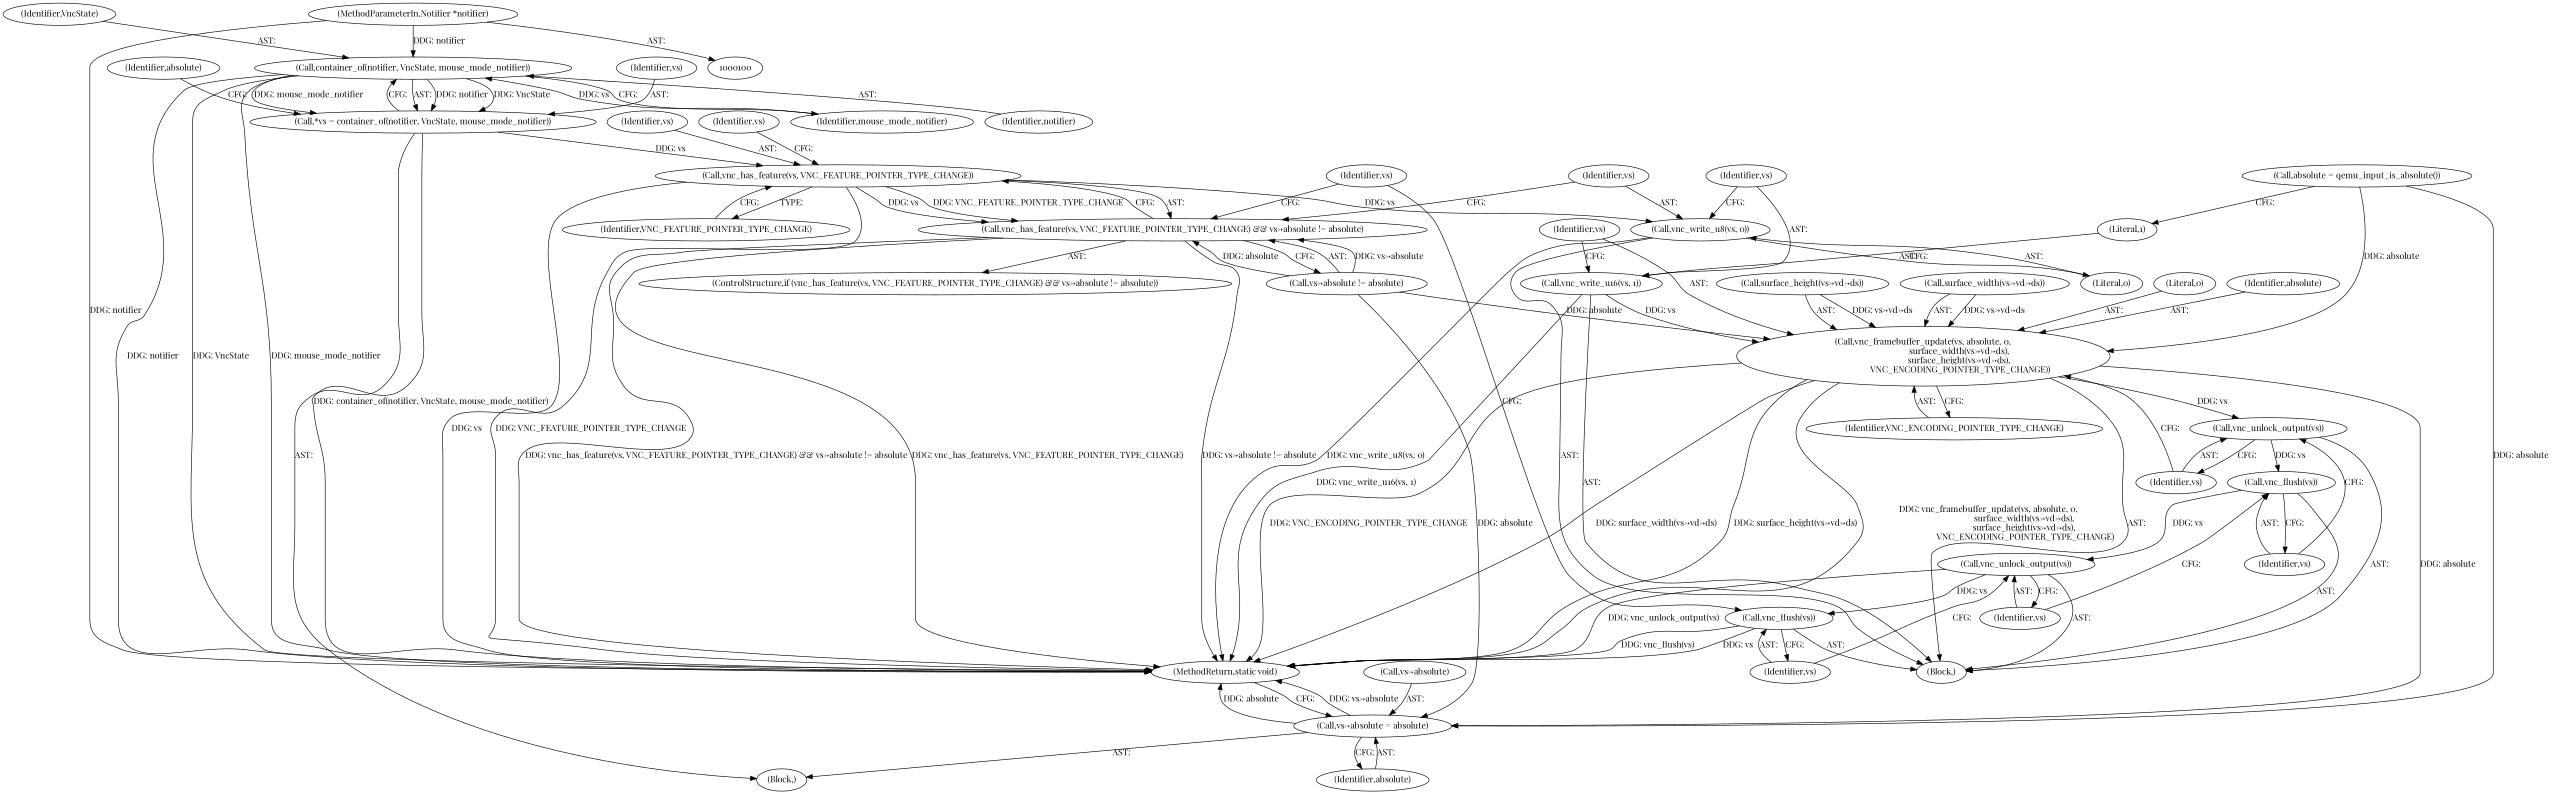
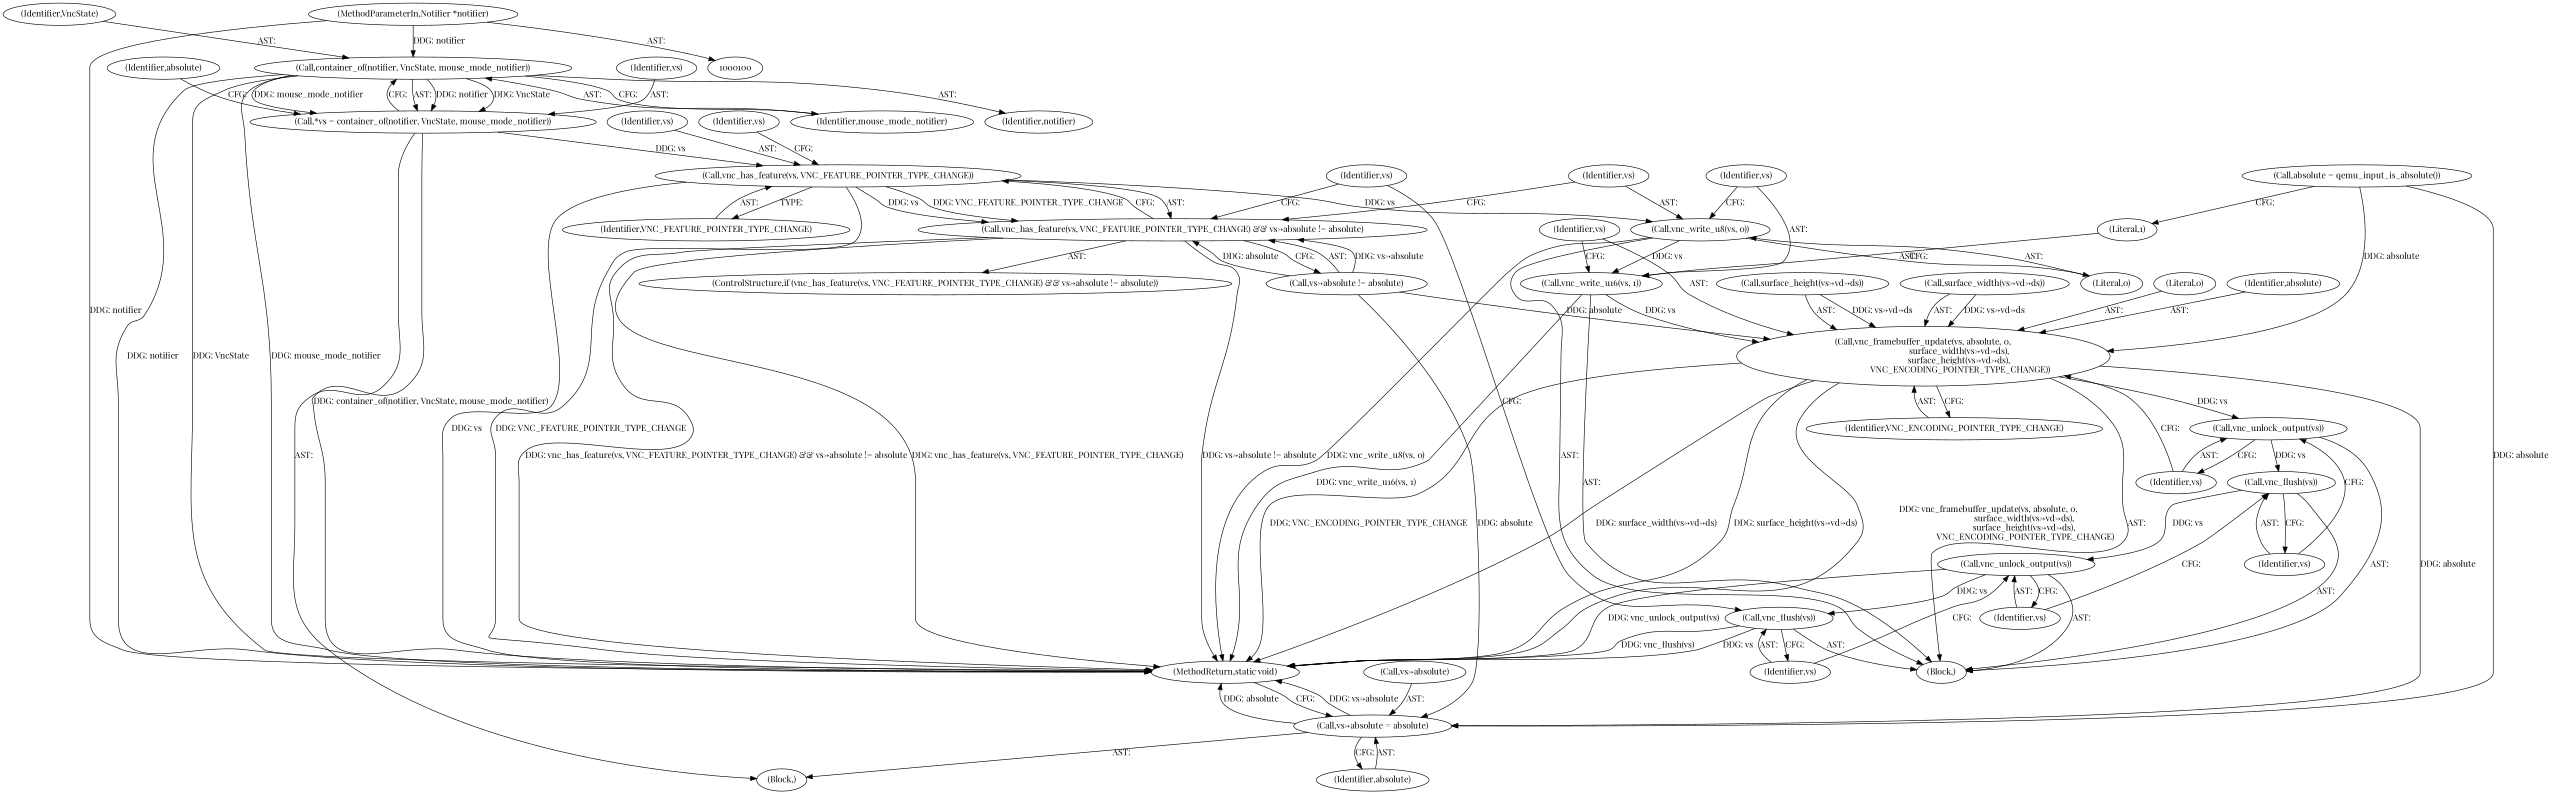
edge "(Identifier,notifier)" -> "(Call,container_of(notifier, VncState, mouse_mode_notifier))": reversed
edge "(Identifier,mouse_mode_notifier)" -> "(Call,container_of(notifier, VncState, mouse_mode_notifier))": label "DDG: vs" -> "AST: "
edge "(Identifier,VNC_FEATURE_POINTER_TYPE_CHANGE)" -> "(Call,vnc_has_feature(vs, VNC_FEATURE_POINTER_TYPE_CHANGE))": label "CFG: " -> "AST: "
edge "(Call,vnc_write_u8(vs, 0))" -> "(Call,vnc_write_u16(vs, 1))": added, label "DDG: vs"
